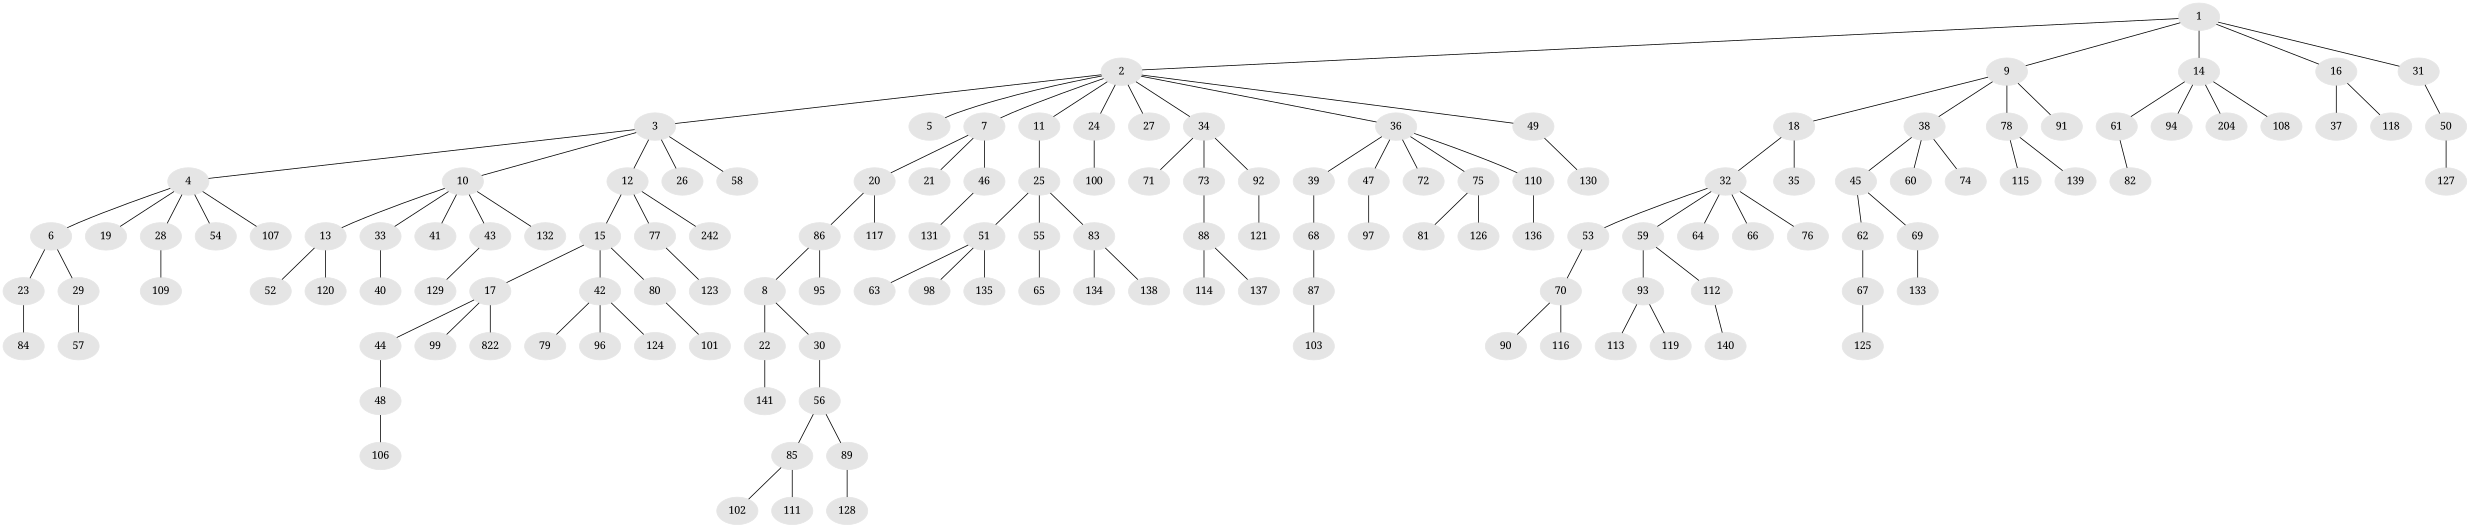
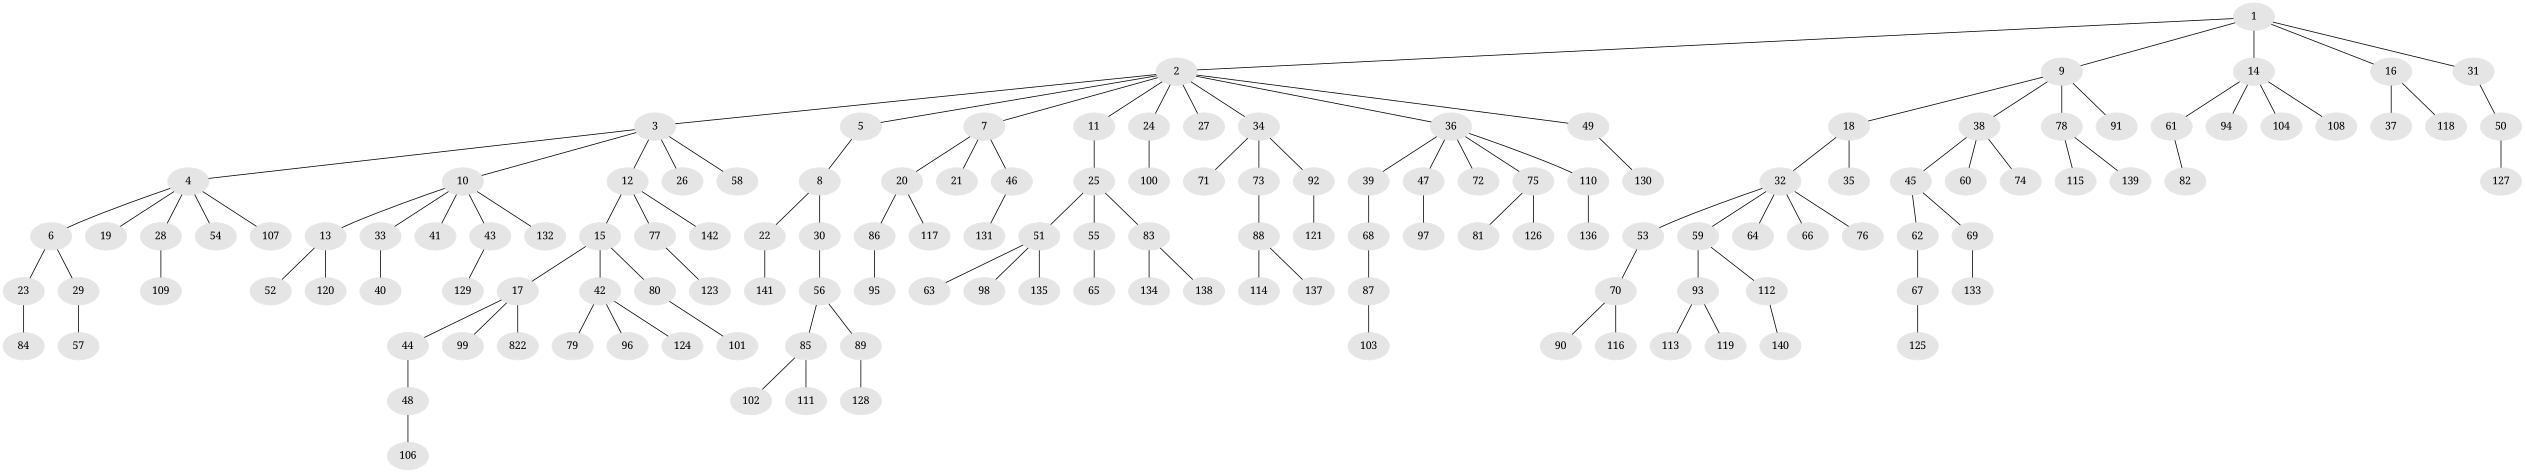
node "204": label "204" -> "104"
node "242": label "242" -> "142"
edge "86" -- "8": now "5" -- "8"
